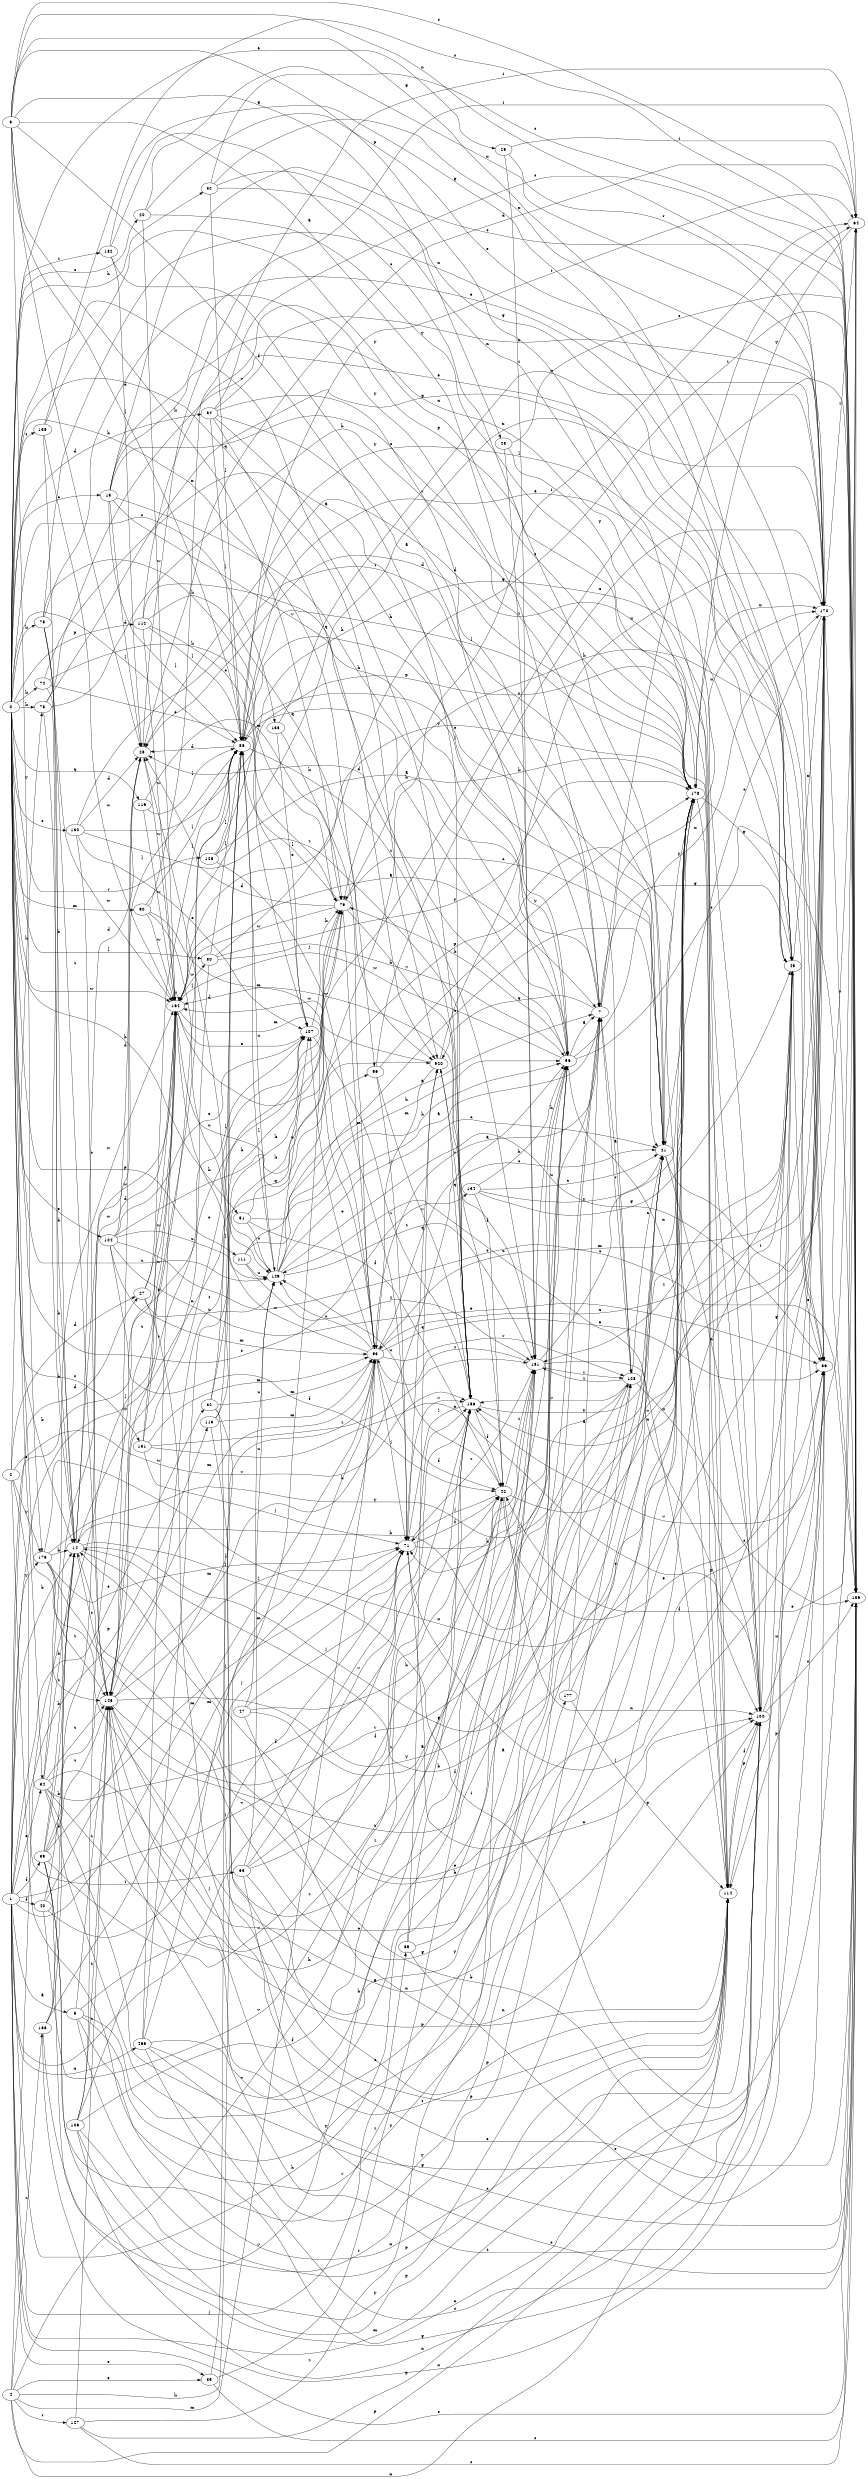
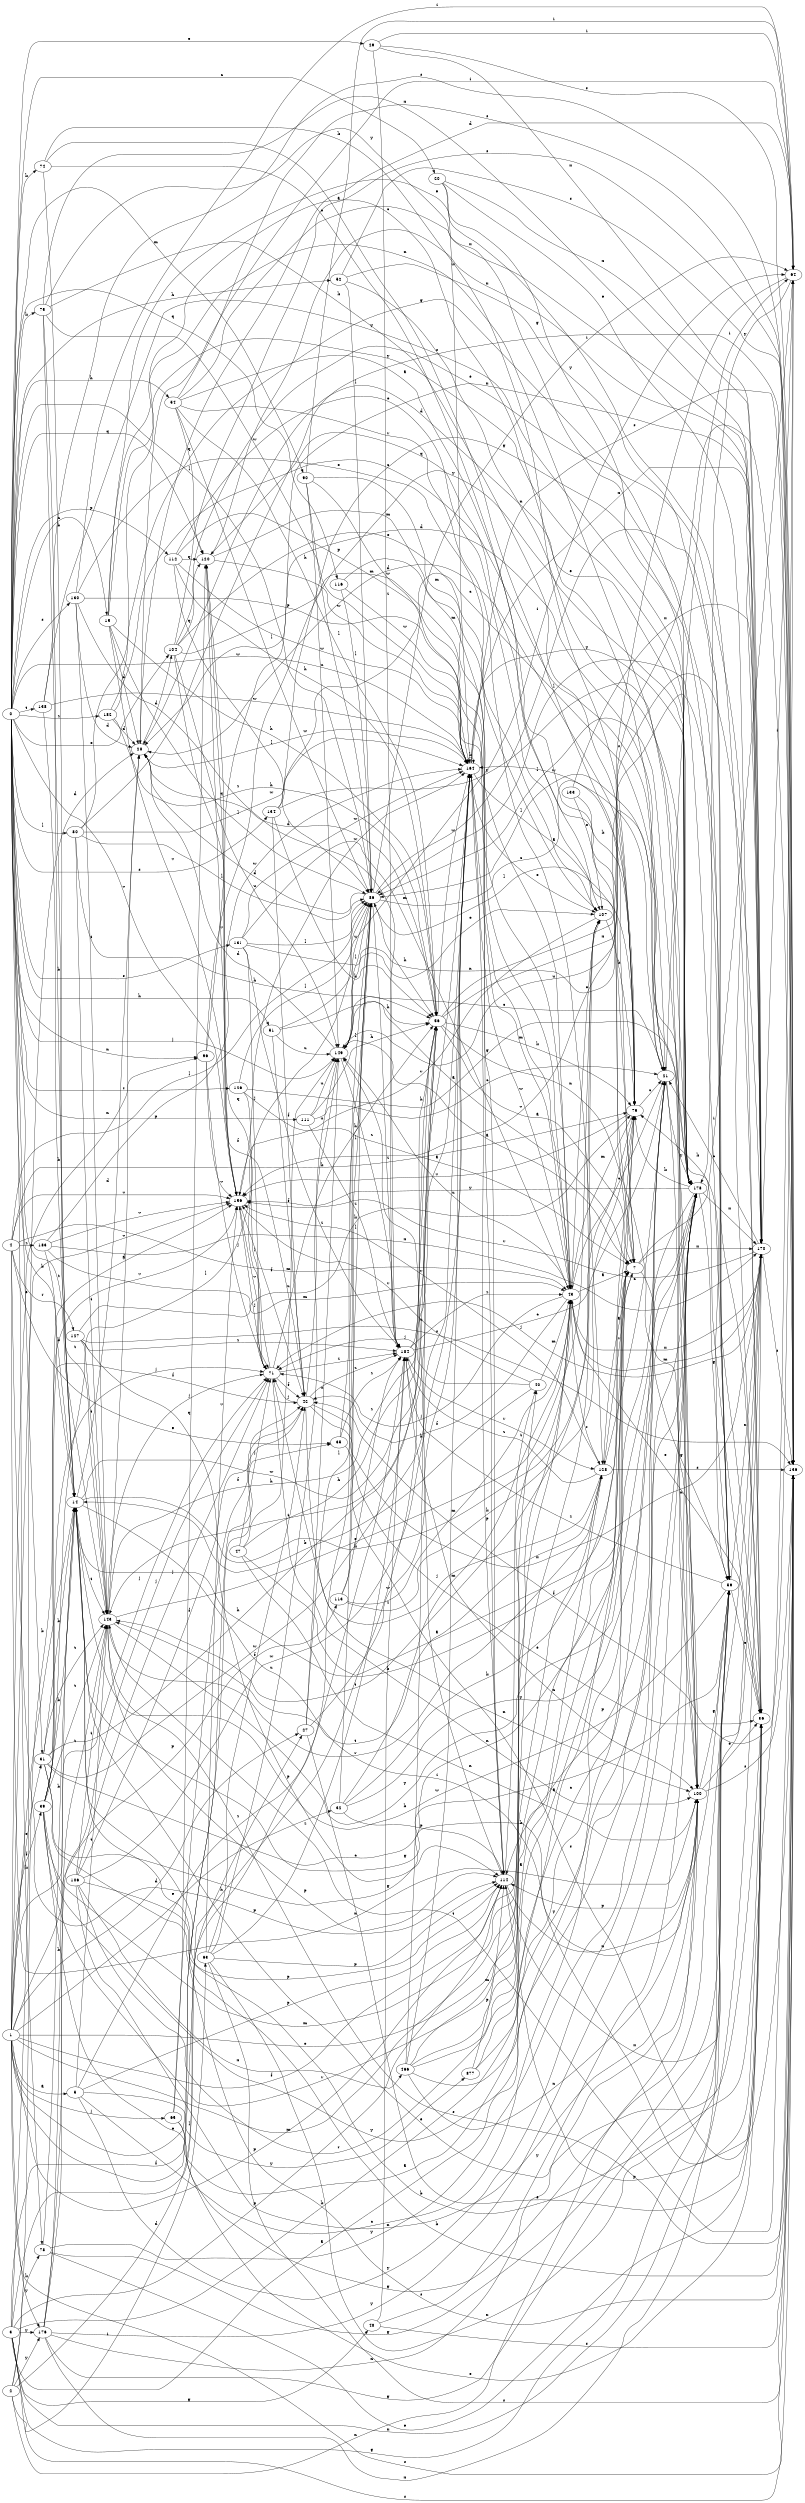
edge "29" -> "170": label "r" -> "x"
edge "52" -> "170": now "63" -> "170"
edge "15" -> "136": now "29" -> "136"
edge "0" -> "133": removed, label "s"
edge "130" -> "21": now "130" -> "64"
node "49": label "49" -> "59"
edge "164" -> "80": reversed
node "920": label "920" -> "120"
edge "104" -> "28": reversed
edge "149" -> "36": reversed
edge "156" -> "178": reversed
edge "127" -> "79": added, label "k"
edge "0" -> "149": label "u" -> "j"
node "93": label "93" -> "43"
node "181": label "181" -> "184"
node "177": label "177" -> "877"
edge "114" -> "100": label "f" -> "n"
node "34": label "34" -> "31"
edge "1" -> "466": now "106" -> "466"
edge "114" -> "143": now "114" -> "40"
edge "1" -> "114": label "m" -> "p"
